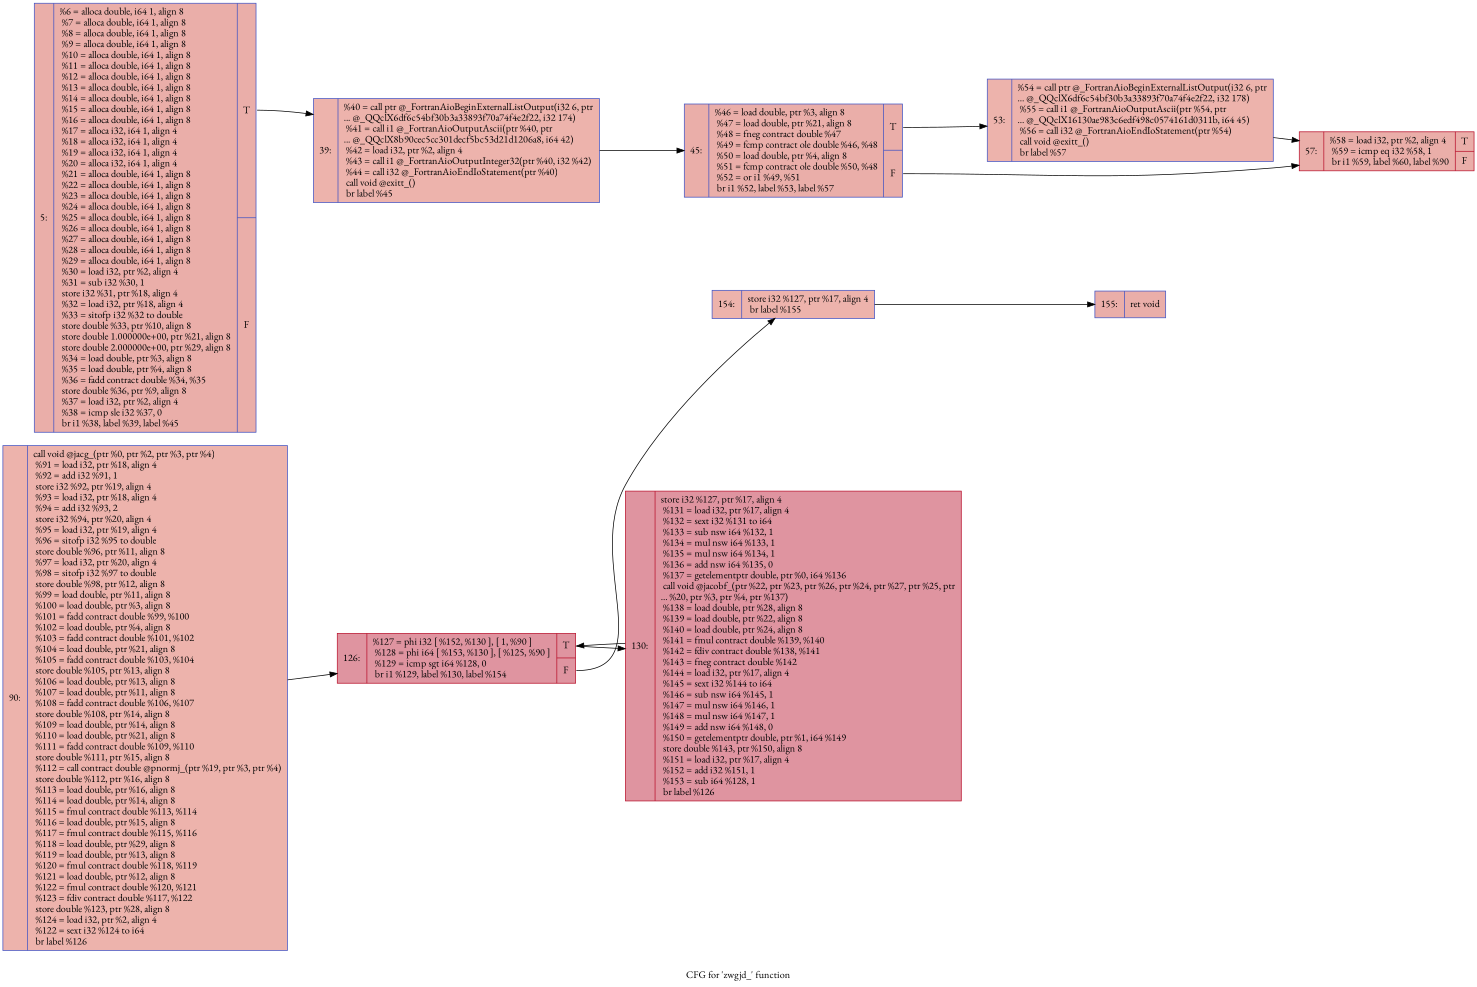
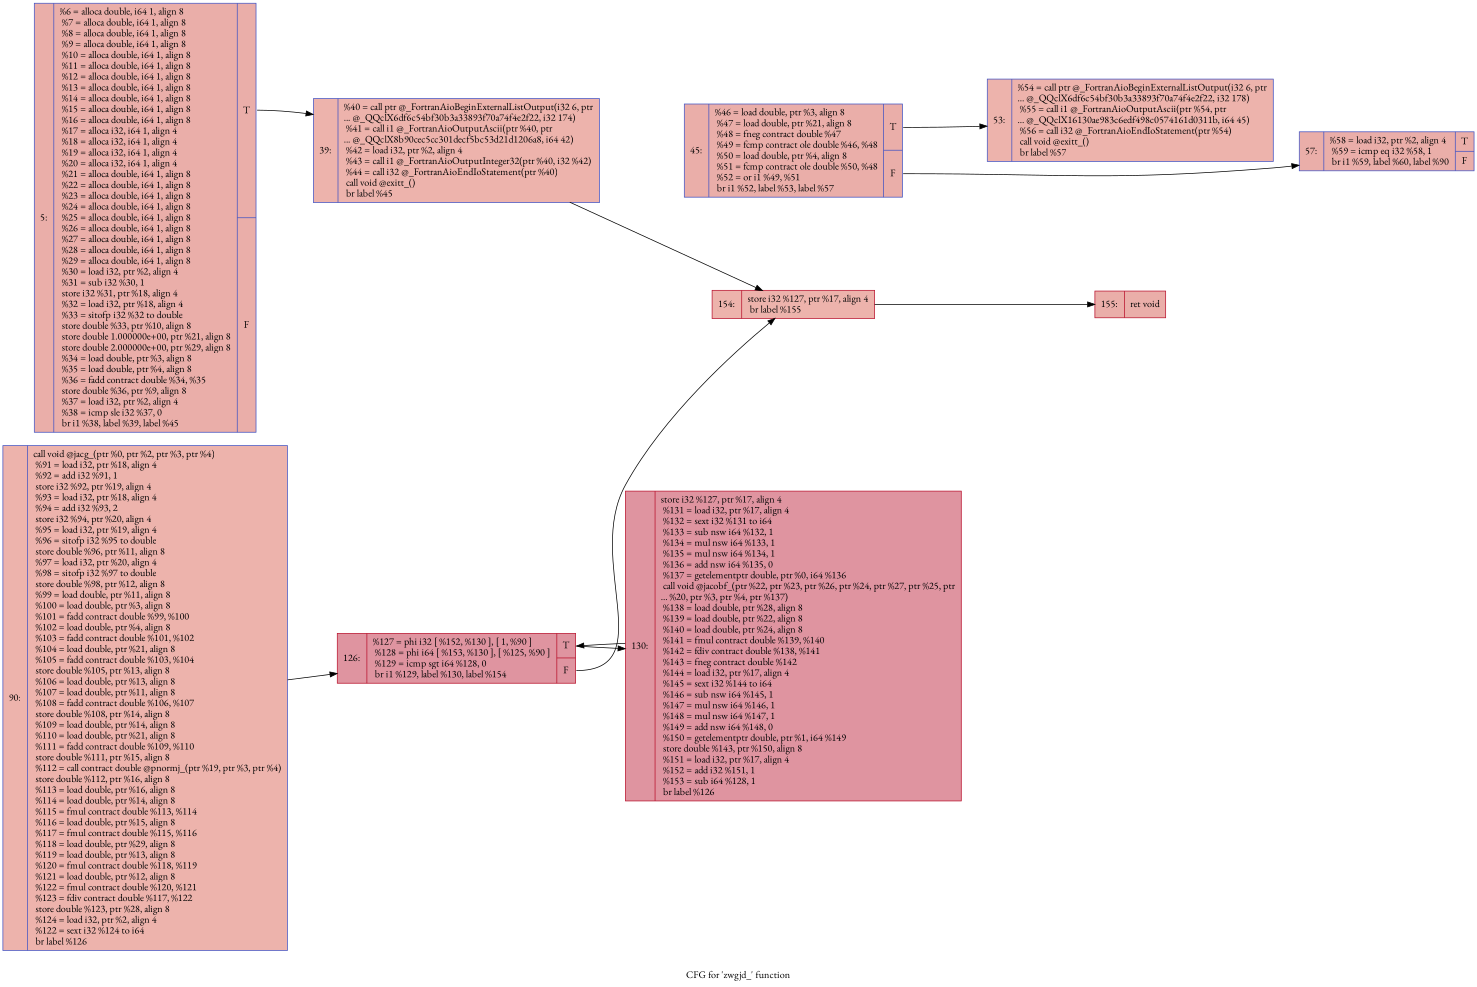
edge "53:" -> "57:": removed
edge "39:" -> "45:": now "39:" -> "154:"
node "57:": color #b70d28ff -> #3d50c3ff
node "154:": color #3d50c3ff -> #b70d28ff
node "155:": color #3d50c3ff -> #b70d28ff
